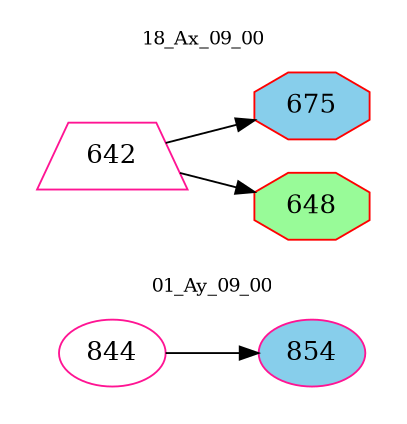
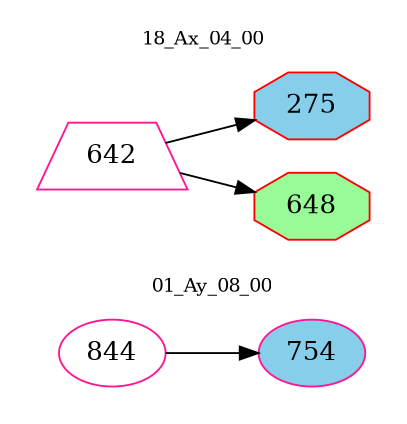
cluster "18_Ax_09_00": label "18_Ax_09_00" -> "18_Ax_04_00"
node "675": label "675" -> "275"
cluster "01_Ay_09_00": label "01_Ay_09_00" -> "01_Ay_08_00"
node "854": label "854" -> "754"
